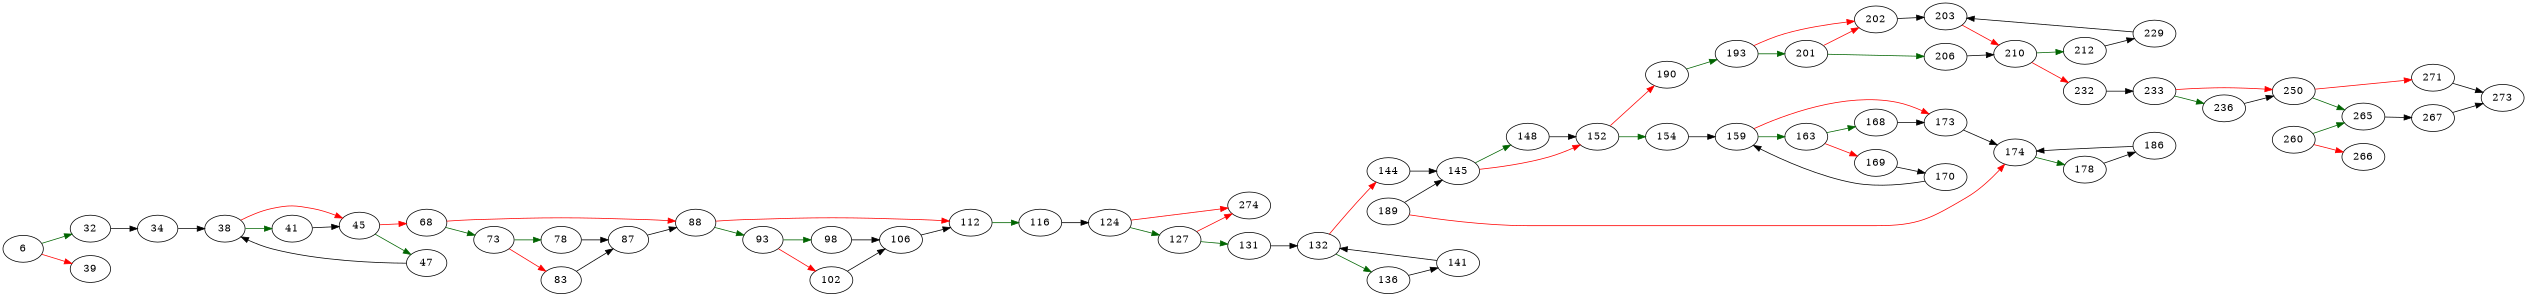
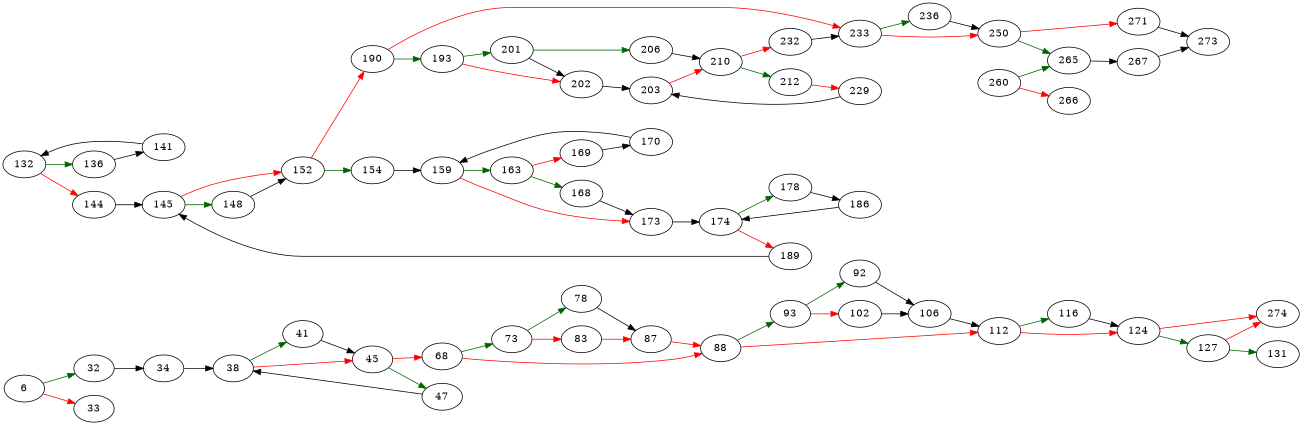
edge "190" -> "233": added
edge "201" -> "202": color red -> black
edge "212" -> "229": color black -> red
edge "189" -> "174": reversed
edge "87" -> "88": color black -> red
node "98": label "98" -> "92"
edge "131" -> "132": removed
edge "83" -> "87": color black -> red
node "39": label "39" -> "33"
edge "112" -> "124": added
